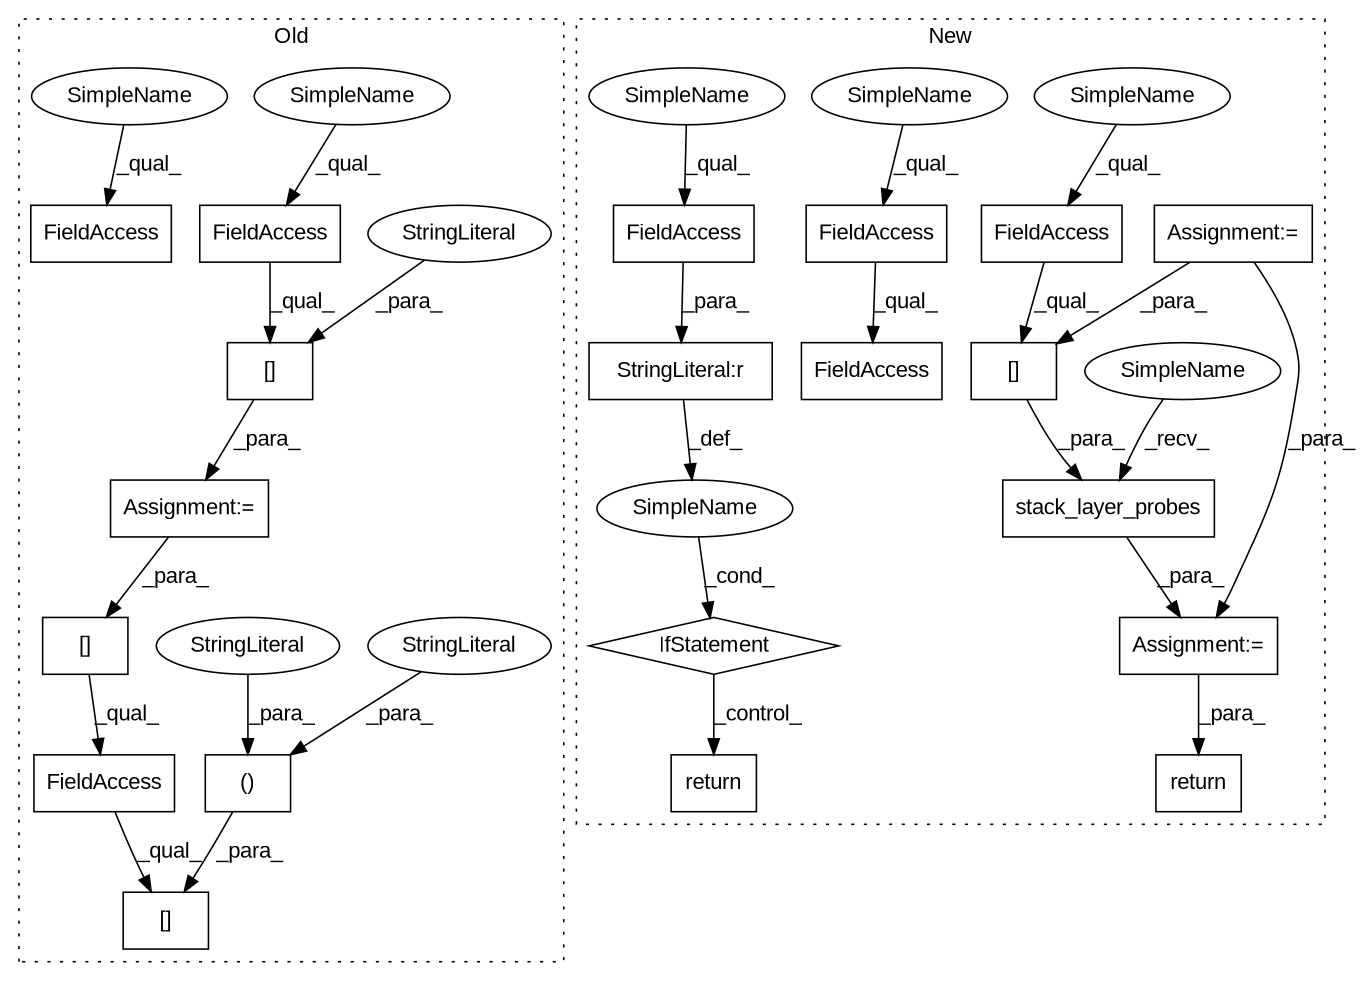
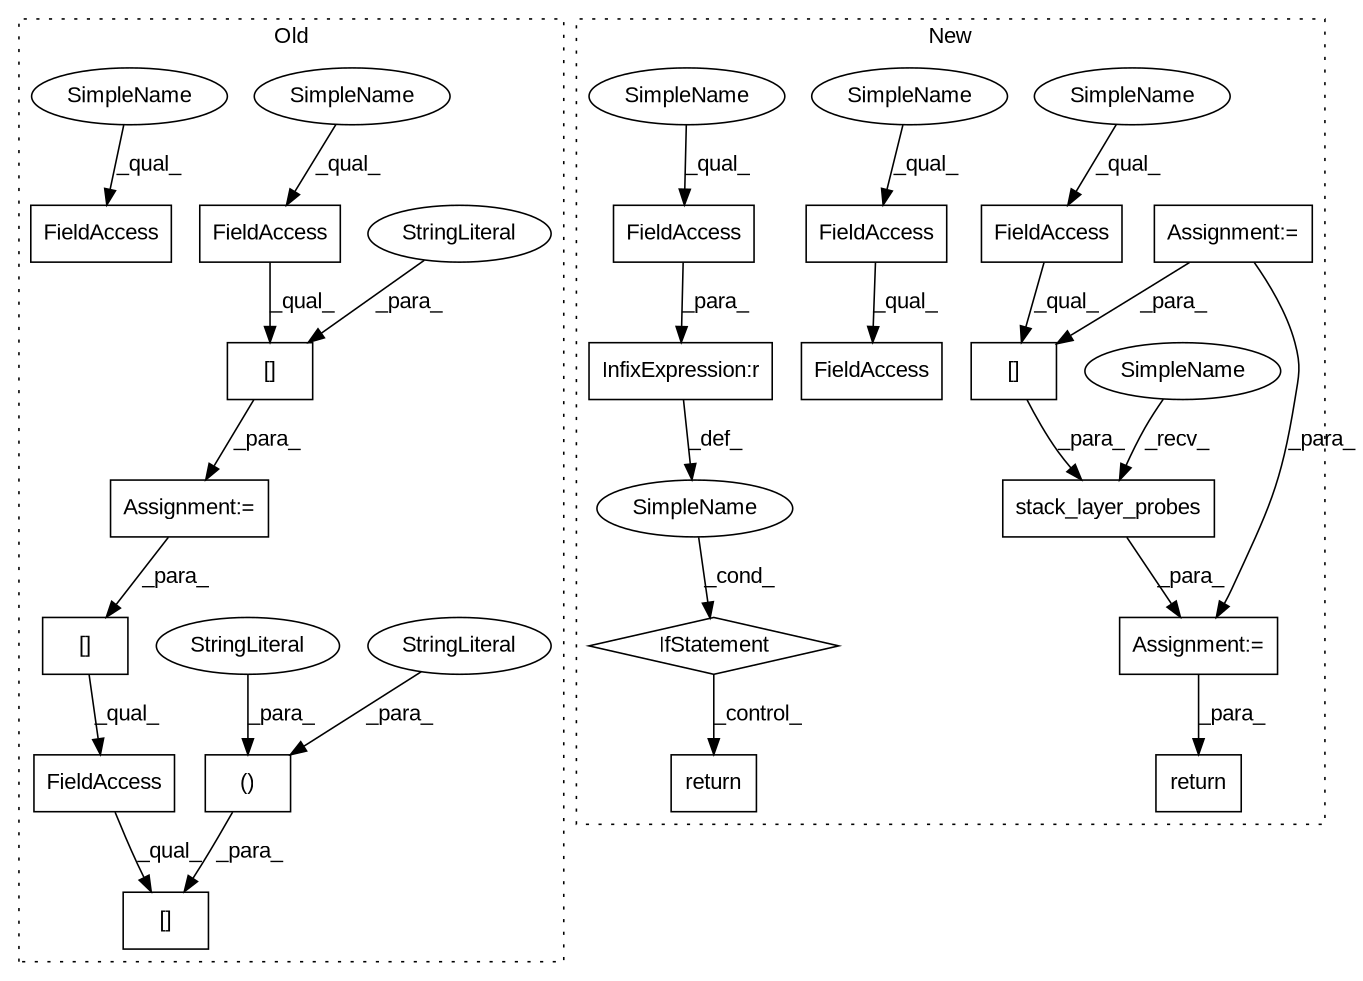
node "StringLiteral:r": label "StringLiteral:r" -> "InfixExpression:r"
